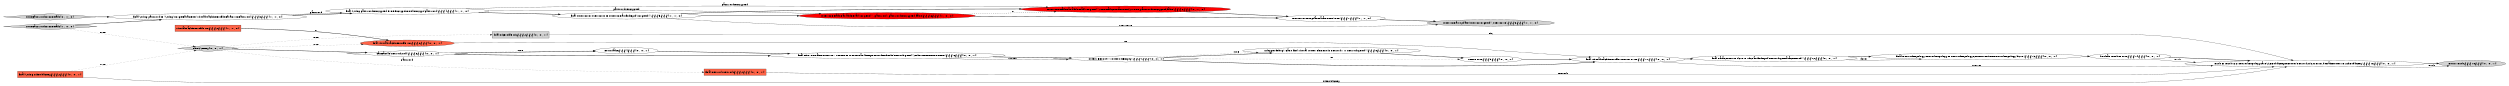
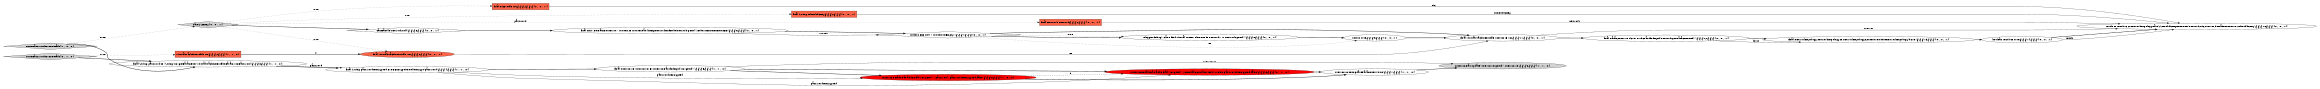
node "final NicProfile nic@@@2@@@['0', '0', '1']": fillcolor lightgray -> tomato
node "return false@@@4@@@['0', '0', '1']": removed
edge "storePasswordInVmDetails['0', '1', '0']" -> "VirtualMachineProfile vm@@@2@@@['1', '1', '0']": added, label "true"
edge "final String sshPublicKey@@@2@@@['0', '0', '1']" -> "saveSSHKey['0', '0', '1']": reversed
node "return result@@@18@@@['0', '0', '1']": removed
